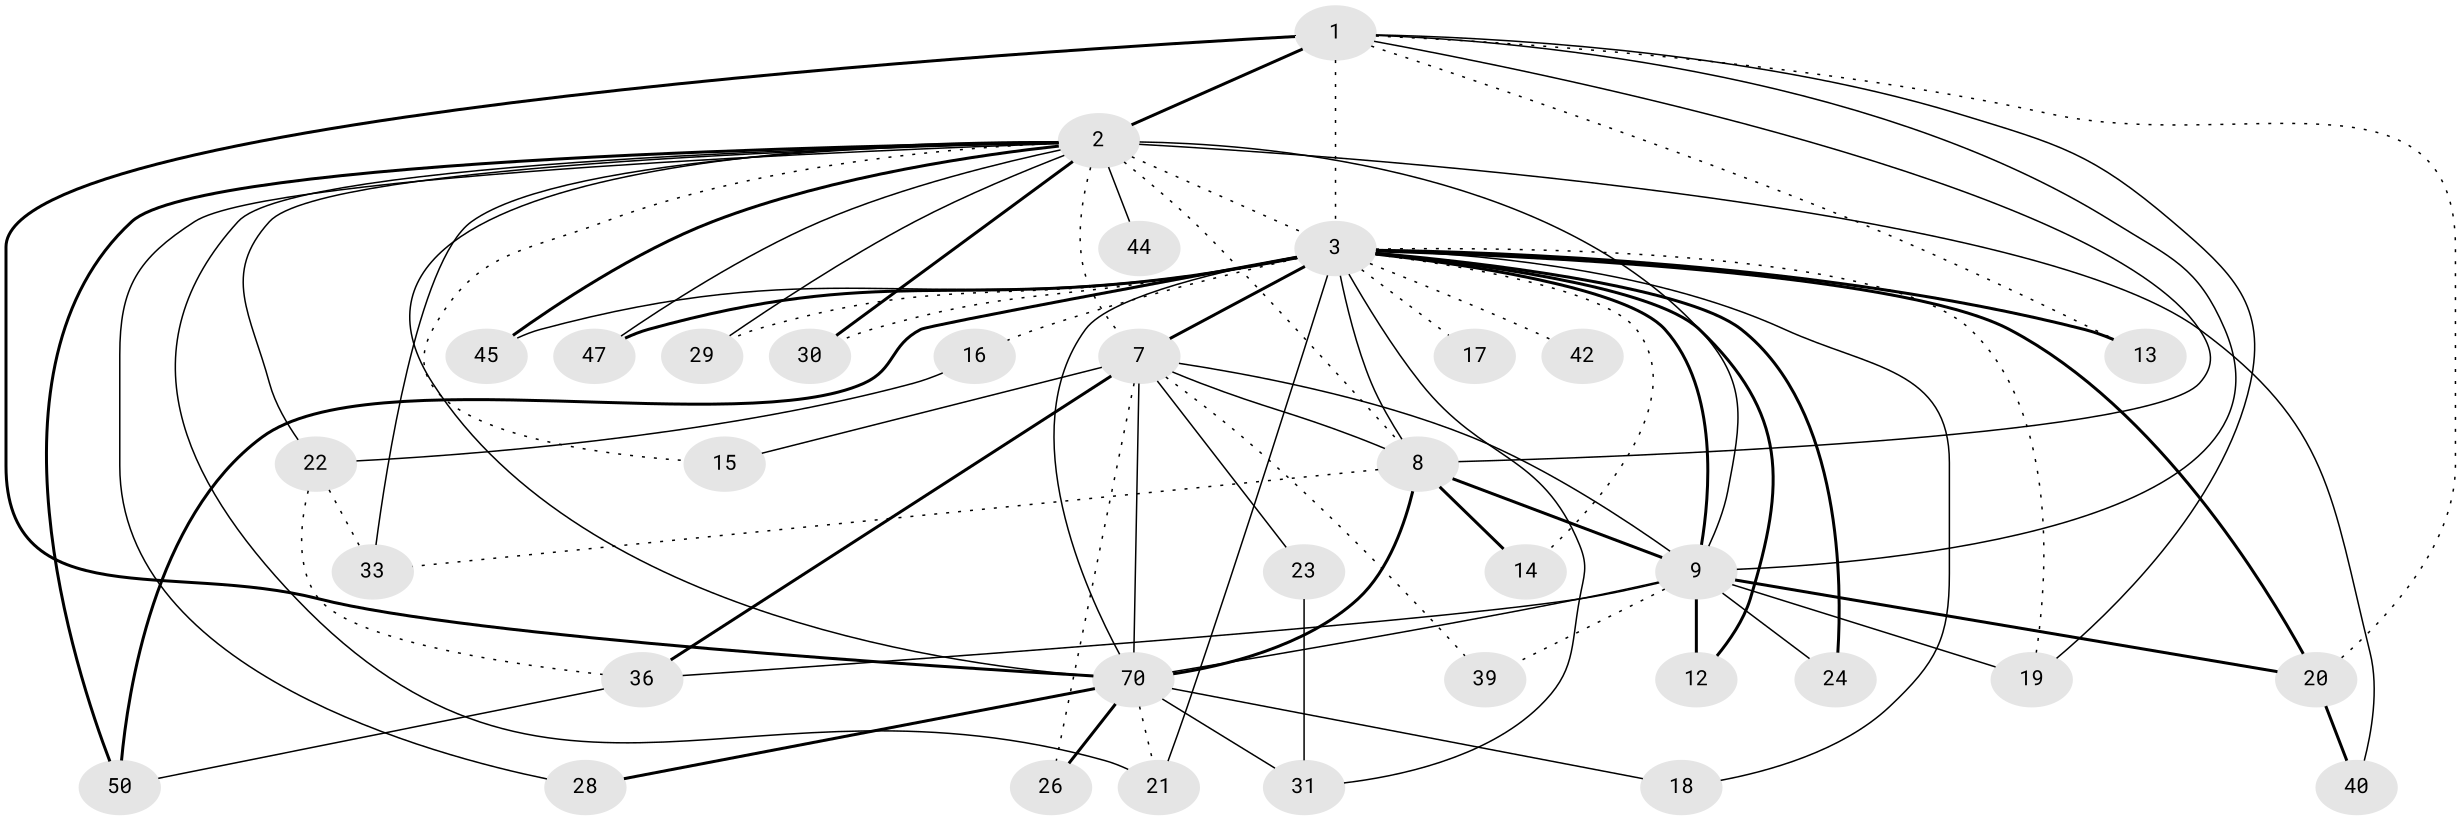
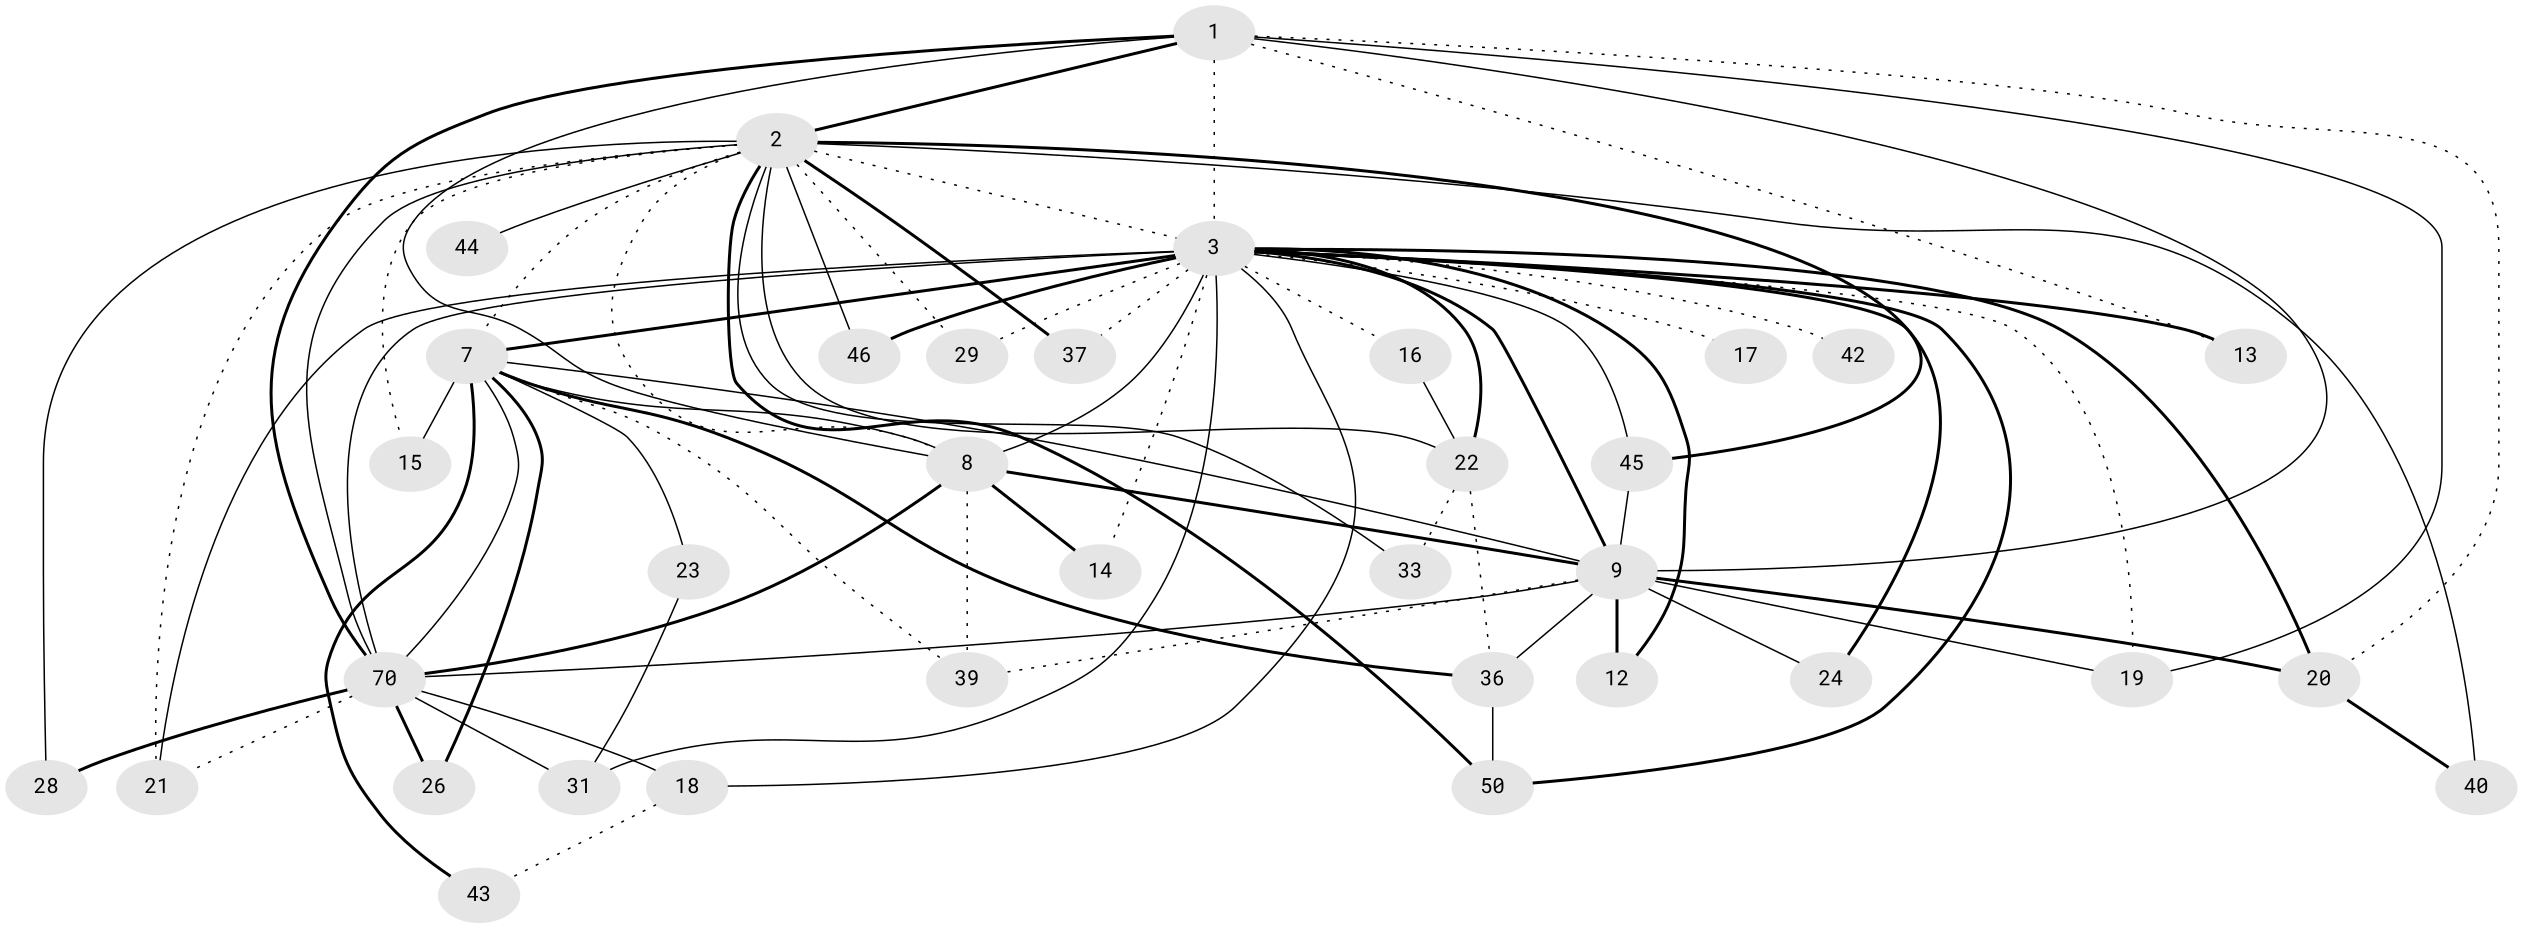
edge "2" -- "9": now "45" -- "9"
edge "2" -- "29": style solid -> dotted
edge "3" -- "22": added
node "47": label "47" -> "46"
node "30": label "30" -> "37"
edge "2" -- "21": style solid -> dotted
edge "8" -- "33": now "8" -- "39"
edge "7" -- "26": style dotted -> bold
node "43": added
